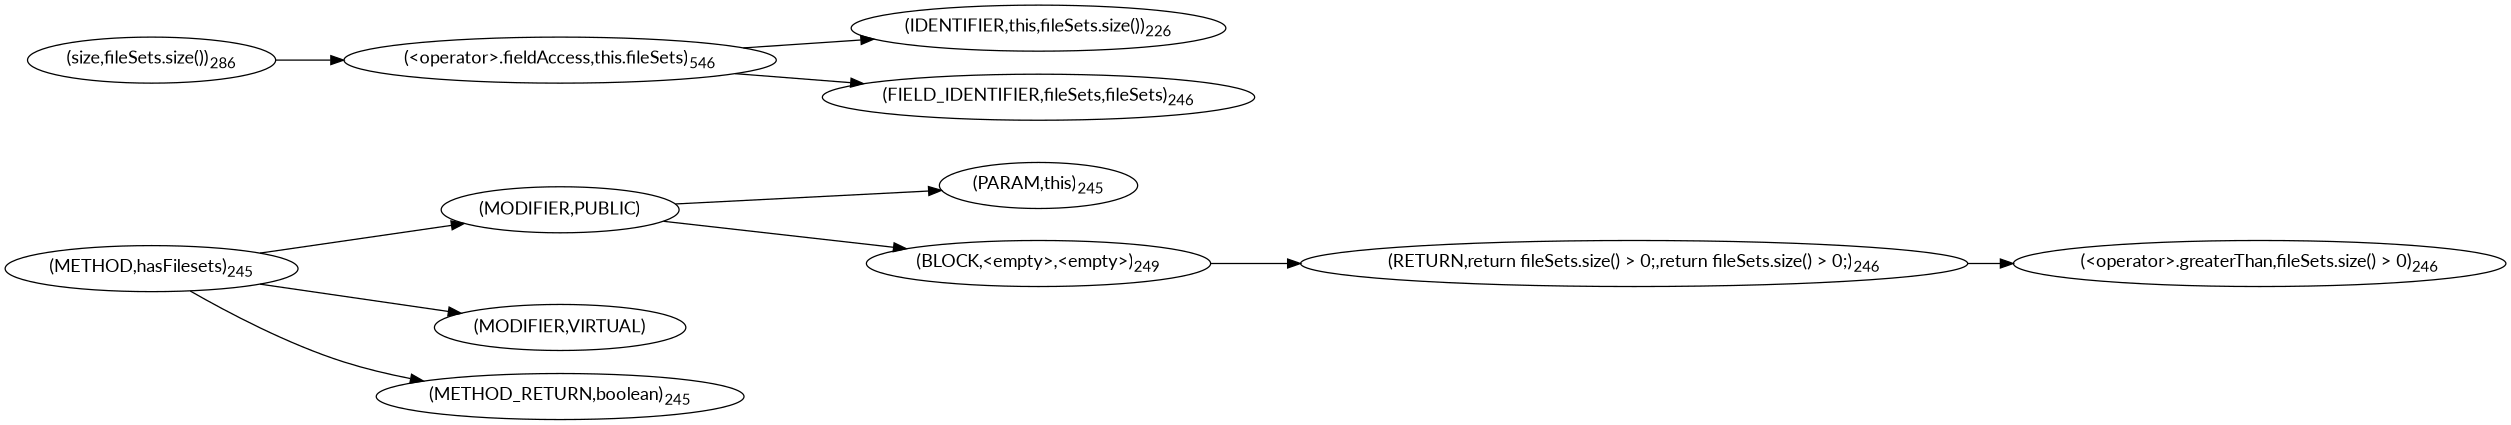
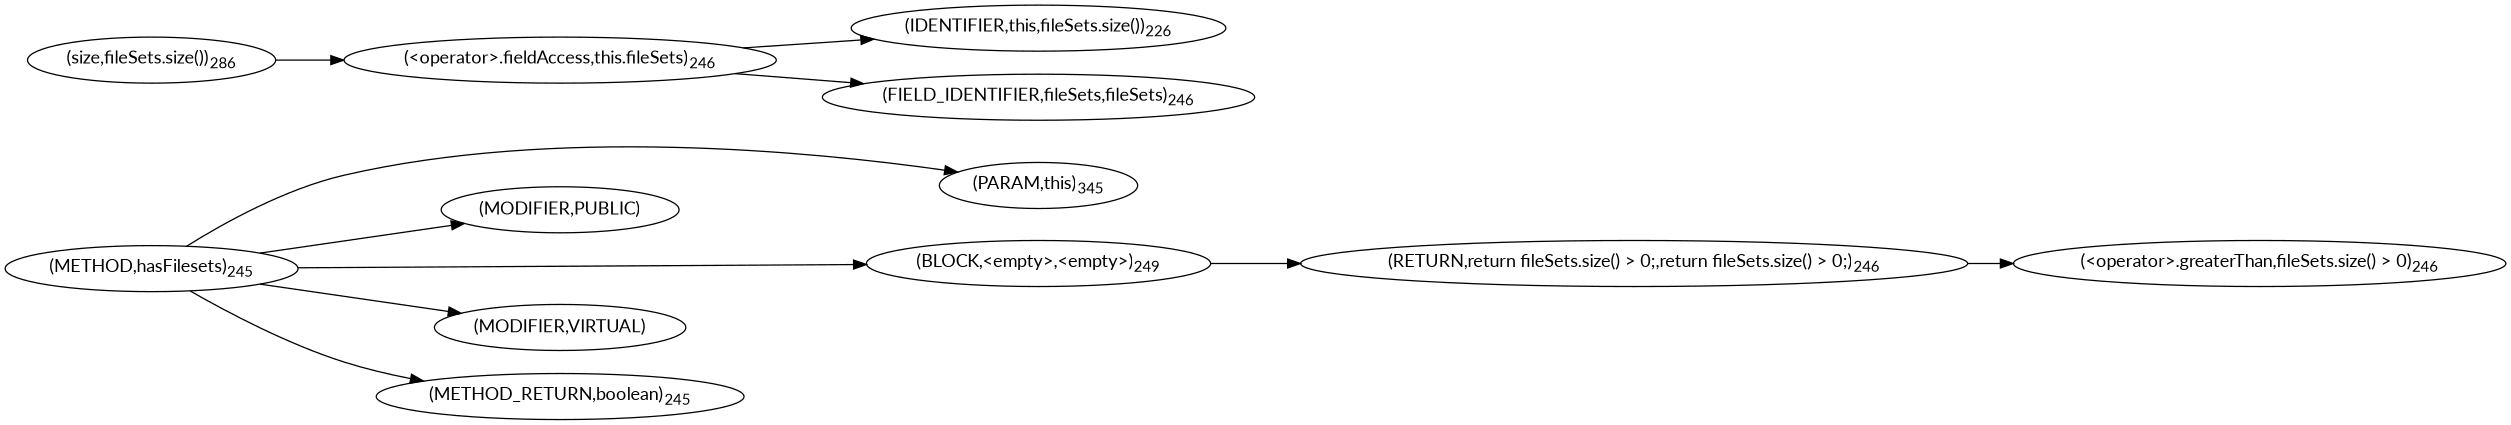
node "(<operator>.fieldAccess,this.fileSets)": text "546" -> "246"
node "(PARAM,this)": text "245" -> "345"
edge "(MODIFIER,PUBLIC)" -> "(PARAM,this)": now "(METHOD,hasFilesets)" -> "(PARAM,this)"
edge "(MODIFIER,PUBLIC)" -> "(BLOCK,<empty>,<empty>)": now "(METHOD,hasFilesets)" -> "(BLOCK,<empty>,<empty>)"
